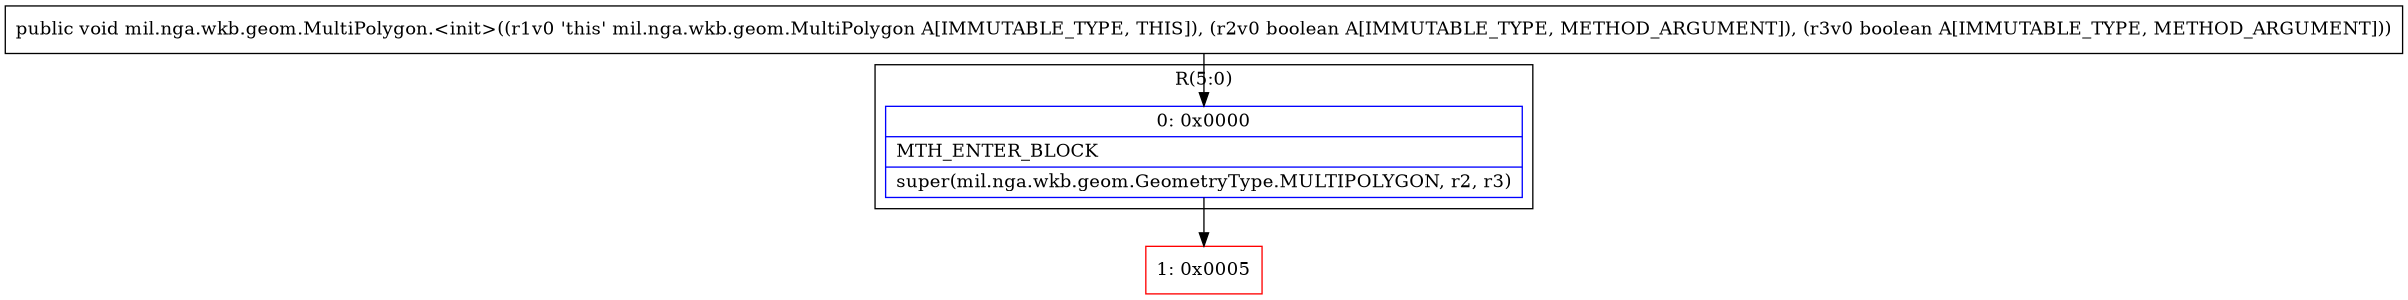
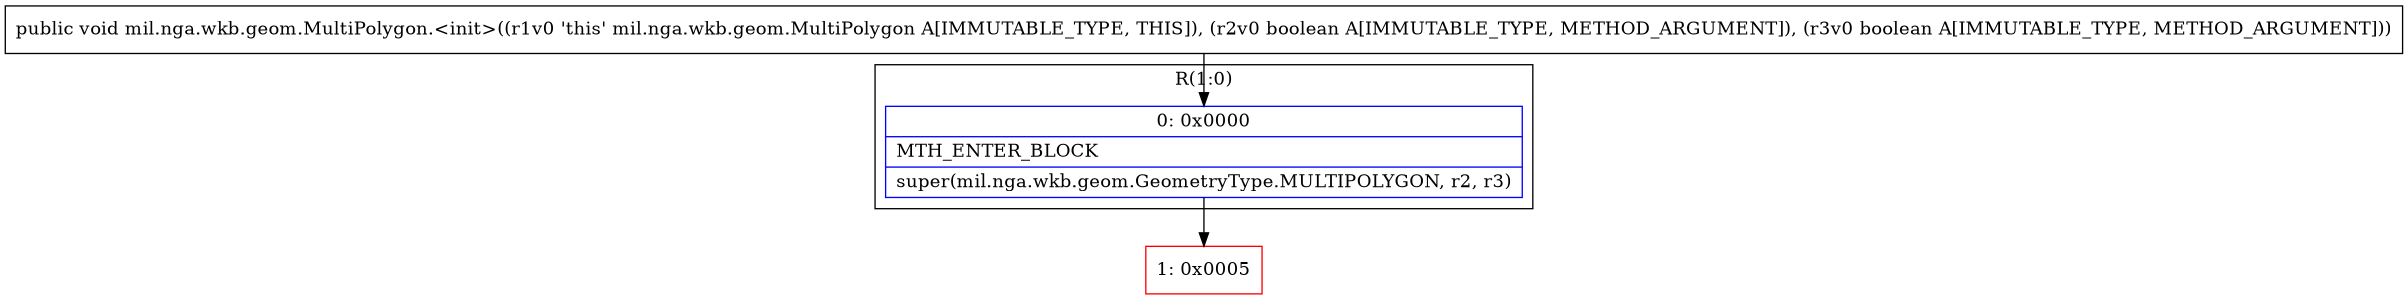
cluster "R(5:0)": label "R(5:0)" -> "R(1:0)"
